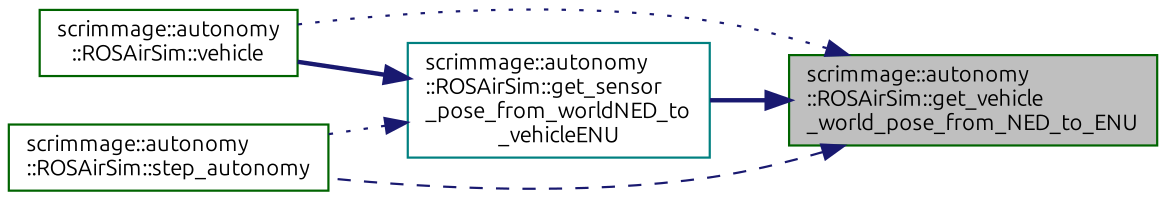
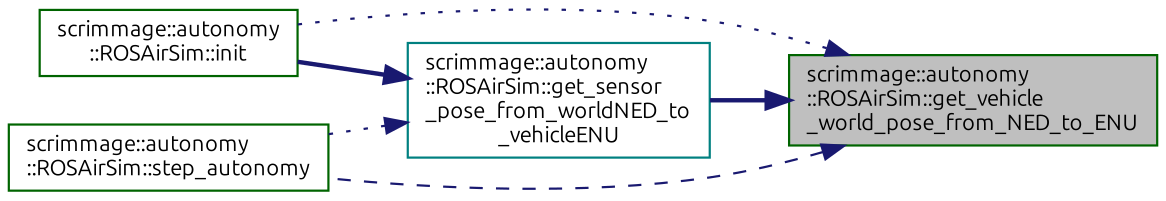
node "scrimmage::autonomy ::ROSAirSim::vehicle": label "scrimmage::autonomy ::ROSAirSim::vehicle" -> "scrimmage::autonomy ::ROSAirSim::init"
